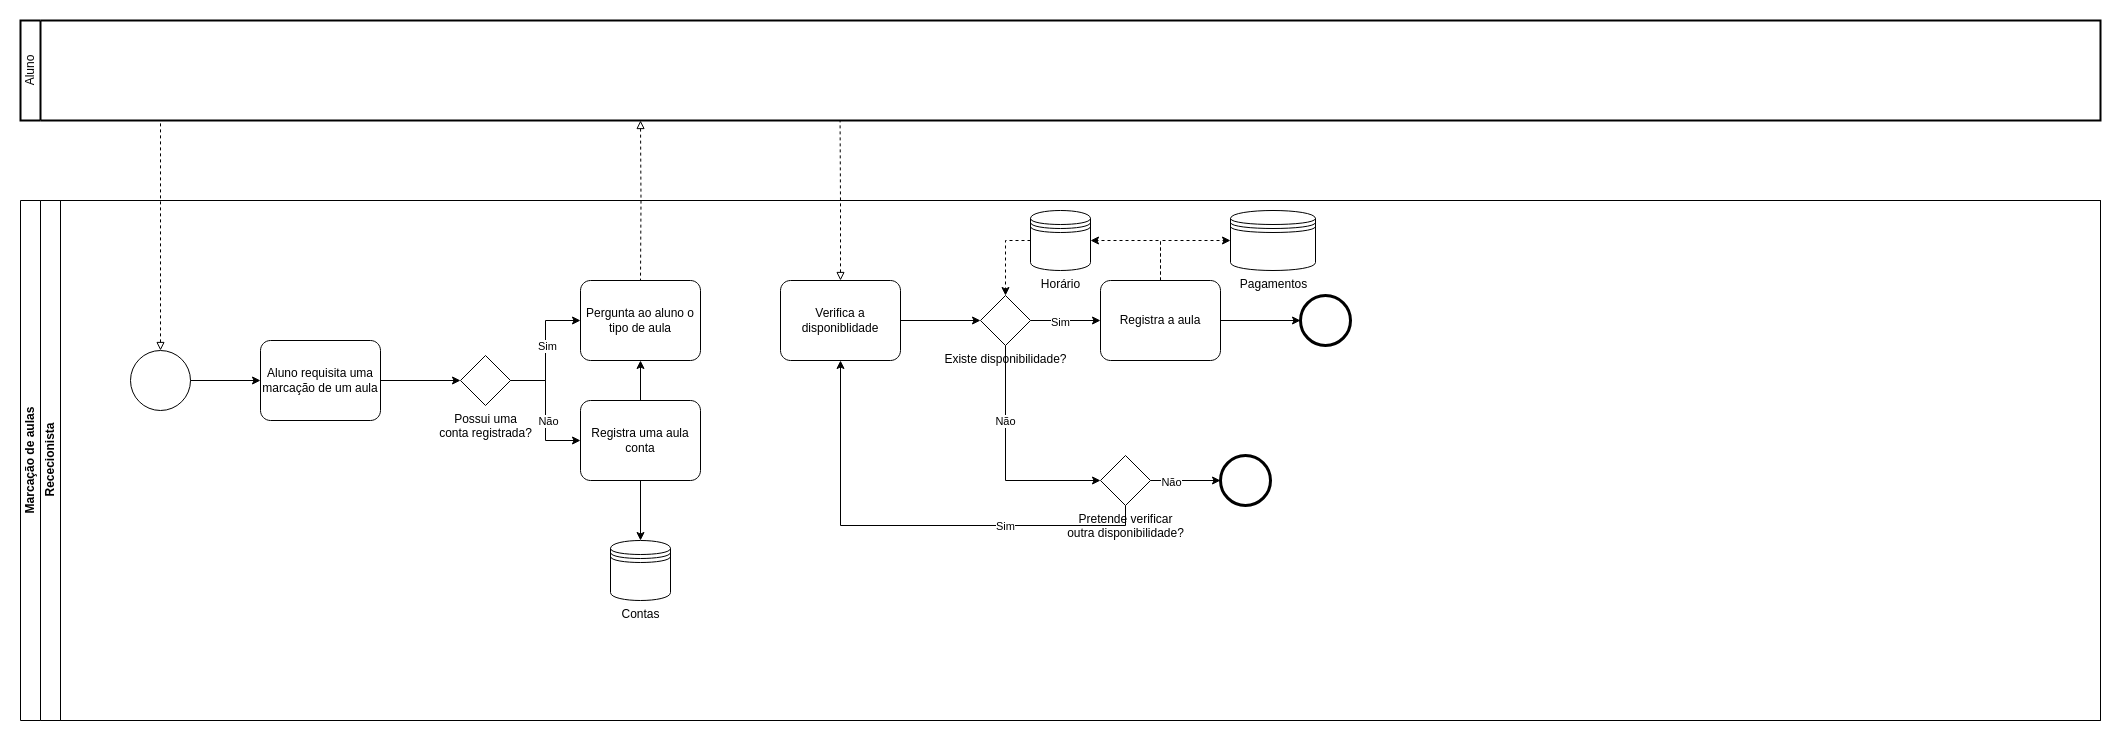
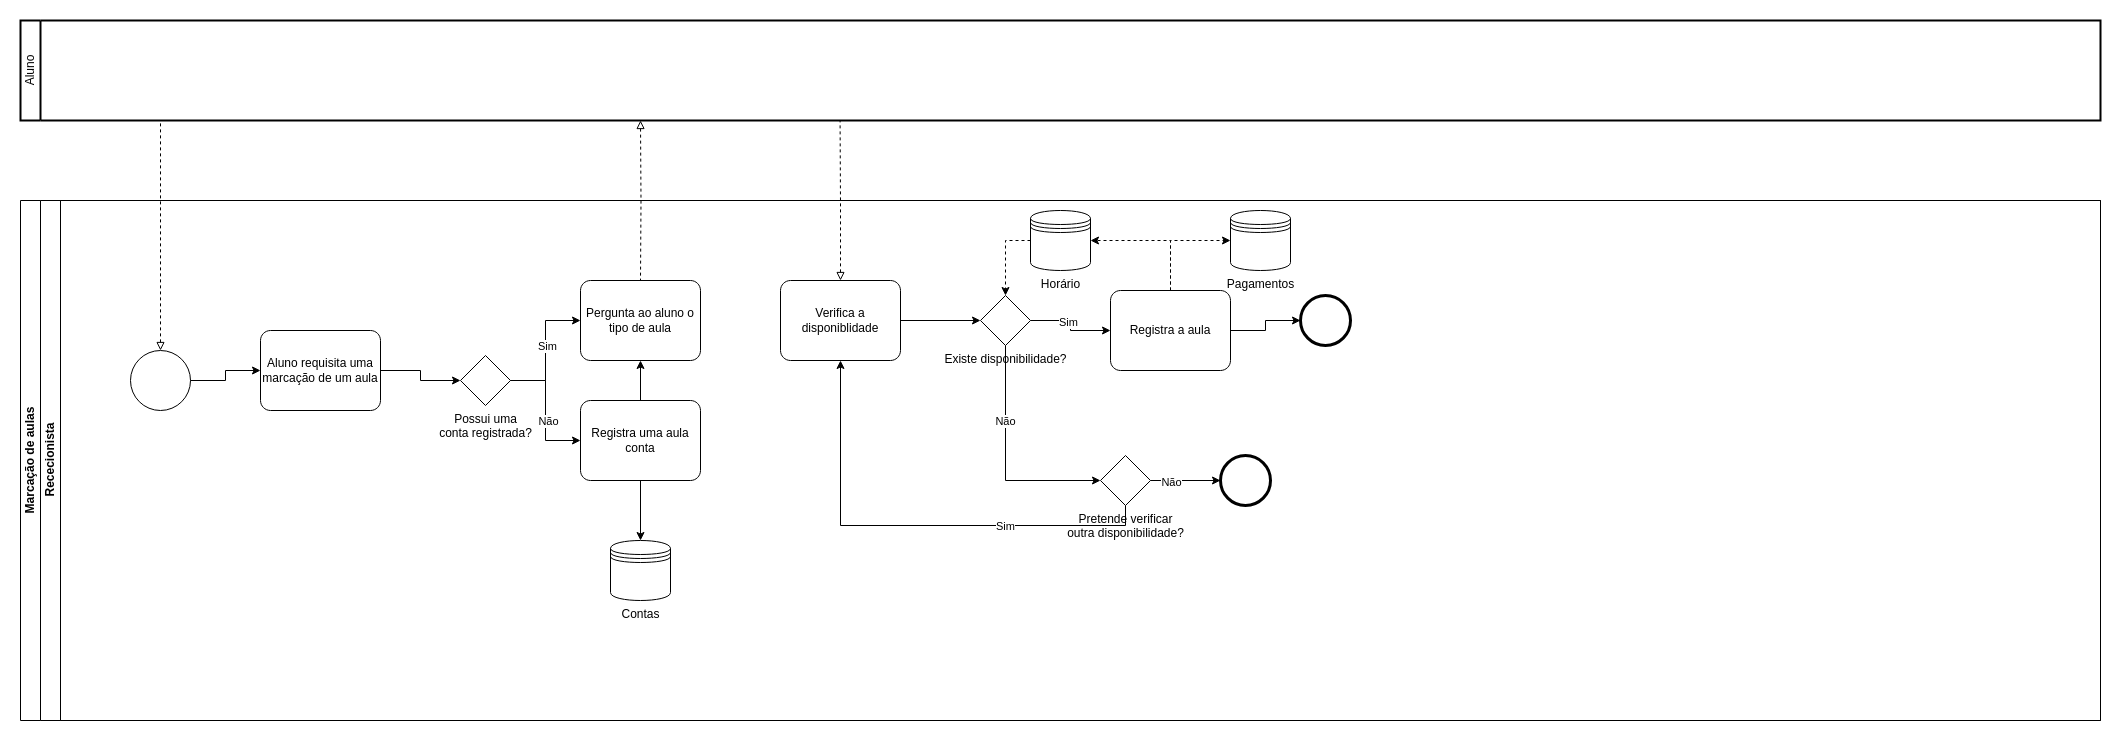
node "Pagamentos": size 85x60 -> 60x60
node "Registra a aula": moved (1161, 321) -> (1171, 331)
node "Aluno requisita uma marcação de um aula": moved (321, 381) -> (321, 371)
